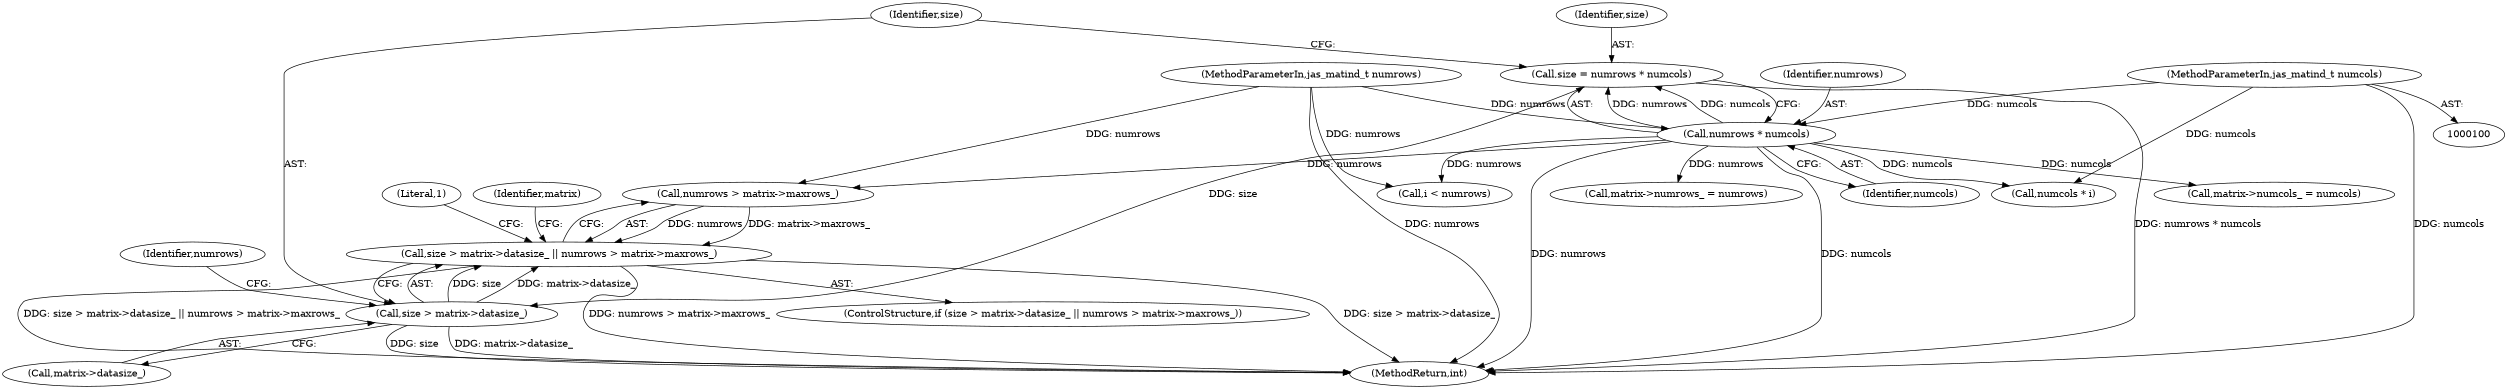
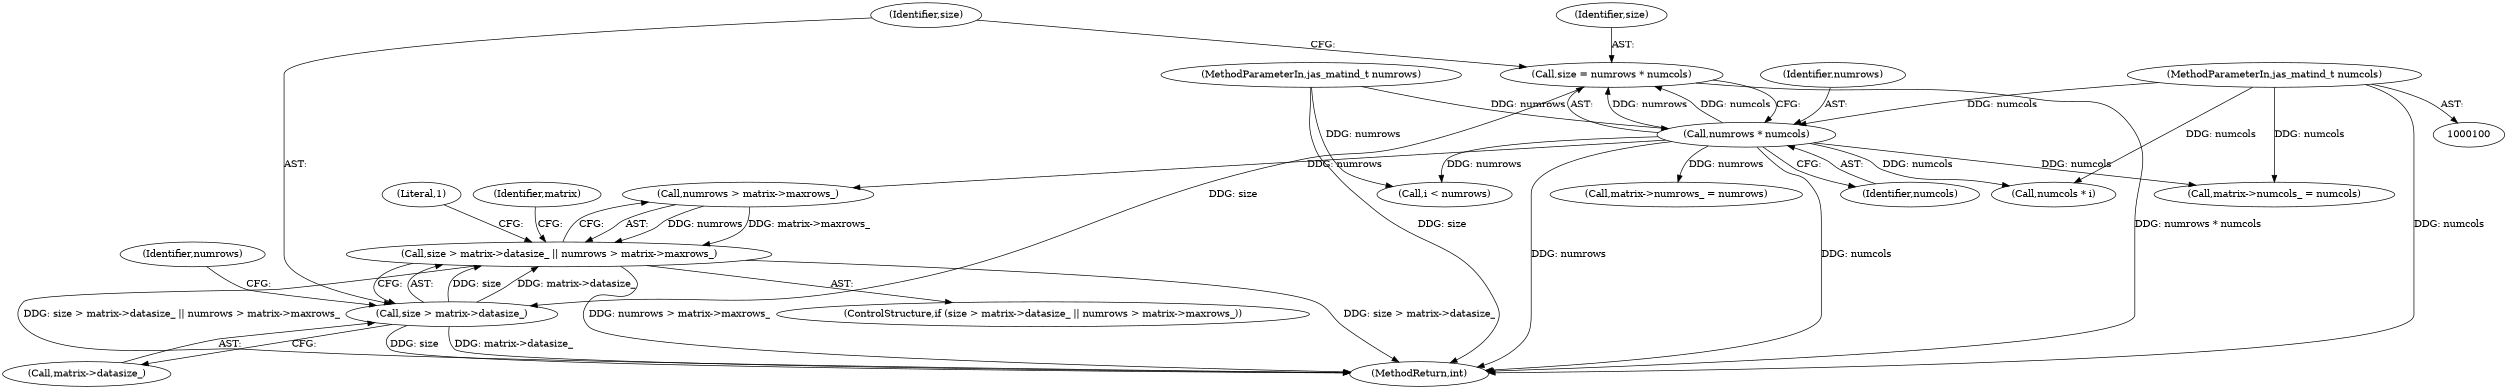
edge "(MethodParameterIn,jas_matind_t numcols)" -> "(Call,matrix->numcols_ = numcols)": added, label "DDG: numcols"
edge "(MethodParameterIn,jas_matind_t numrows)" -> "(Call,numrows > matrix->maxrows_)": removed, label "DDG: numrows"
edge "(MethodParameterIn,jas_matind_t numrows)" -> "(MethodReturn,int)": label "DDG: numrows" -> "DDG: size"
